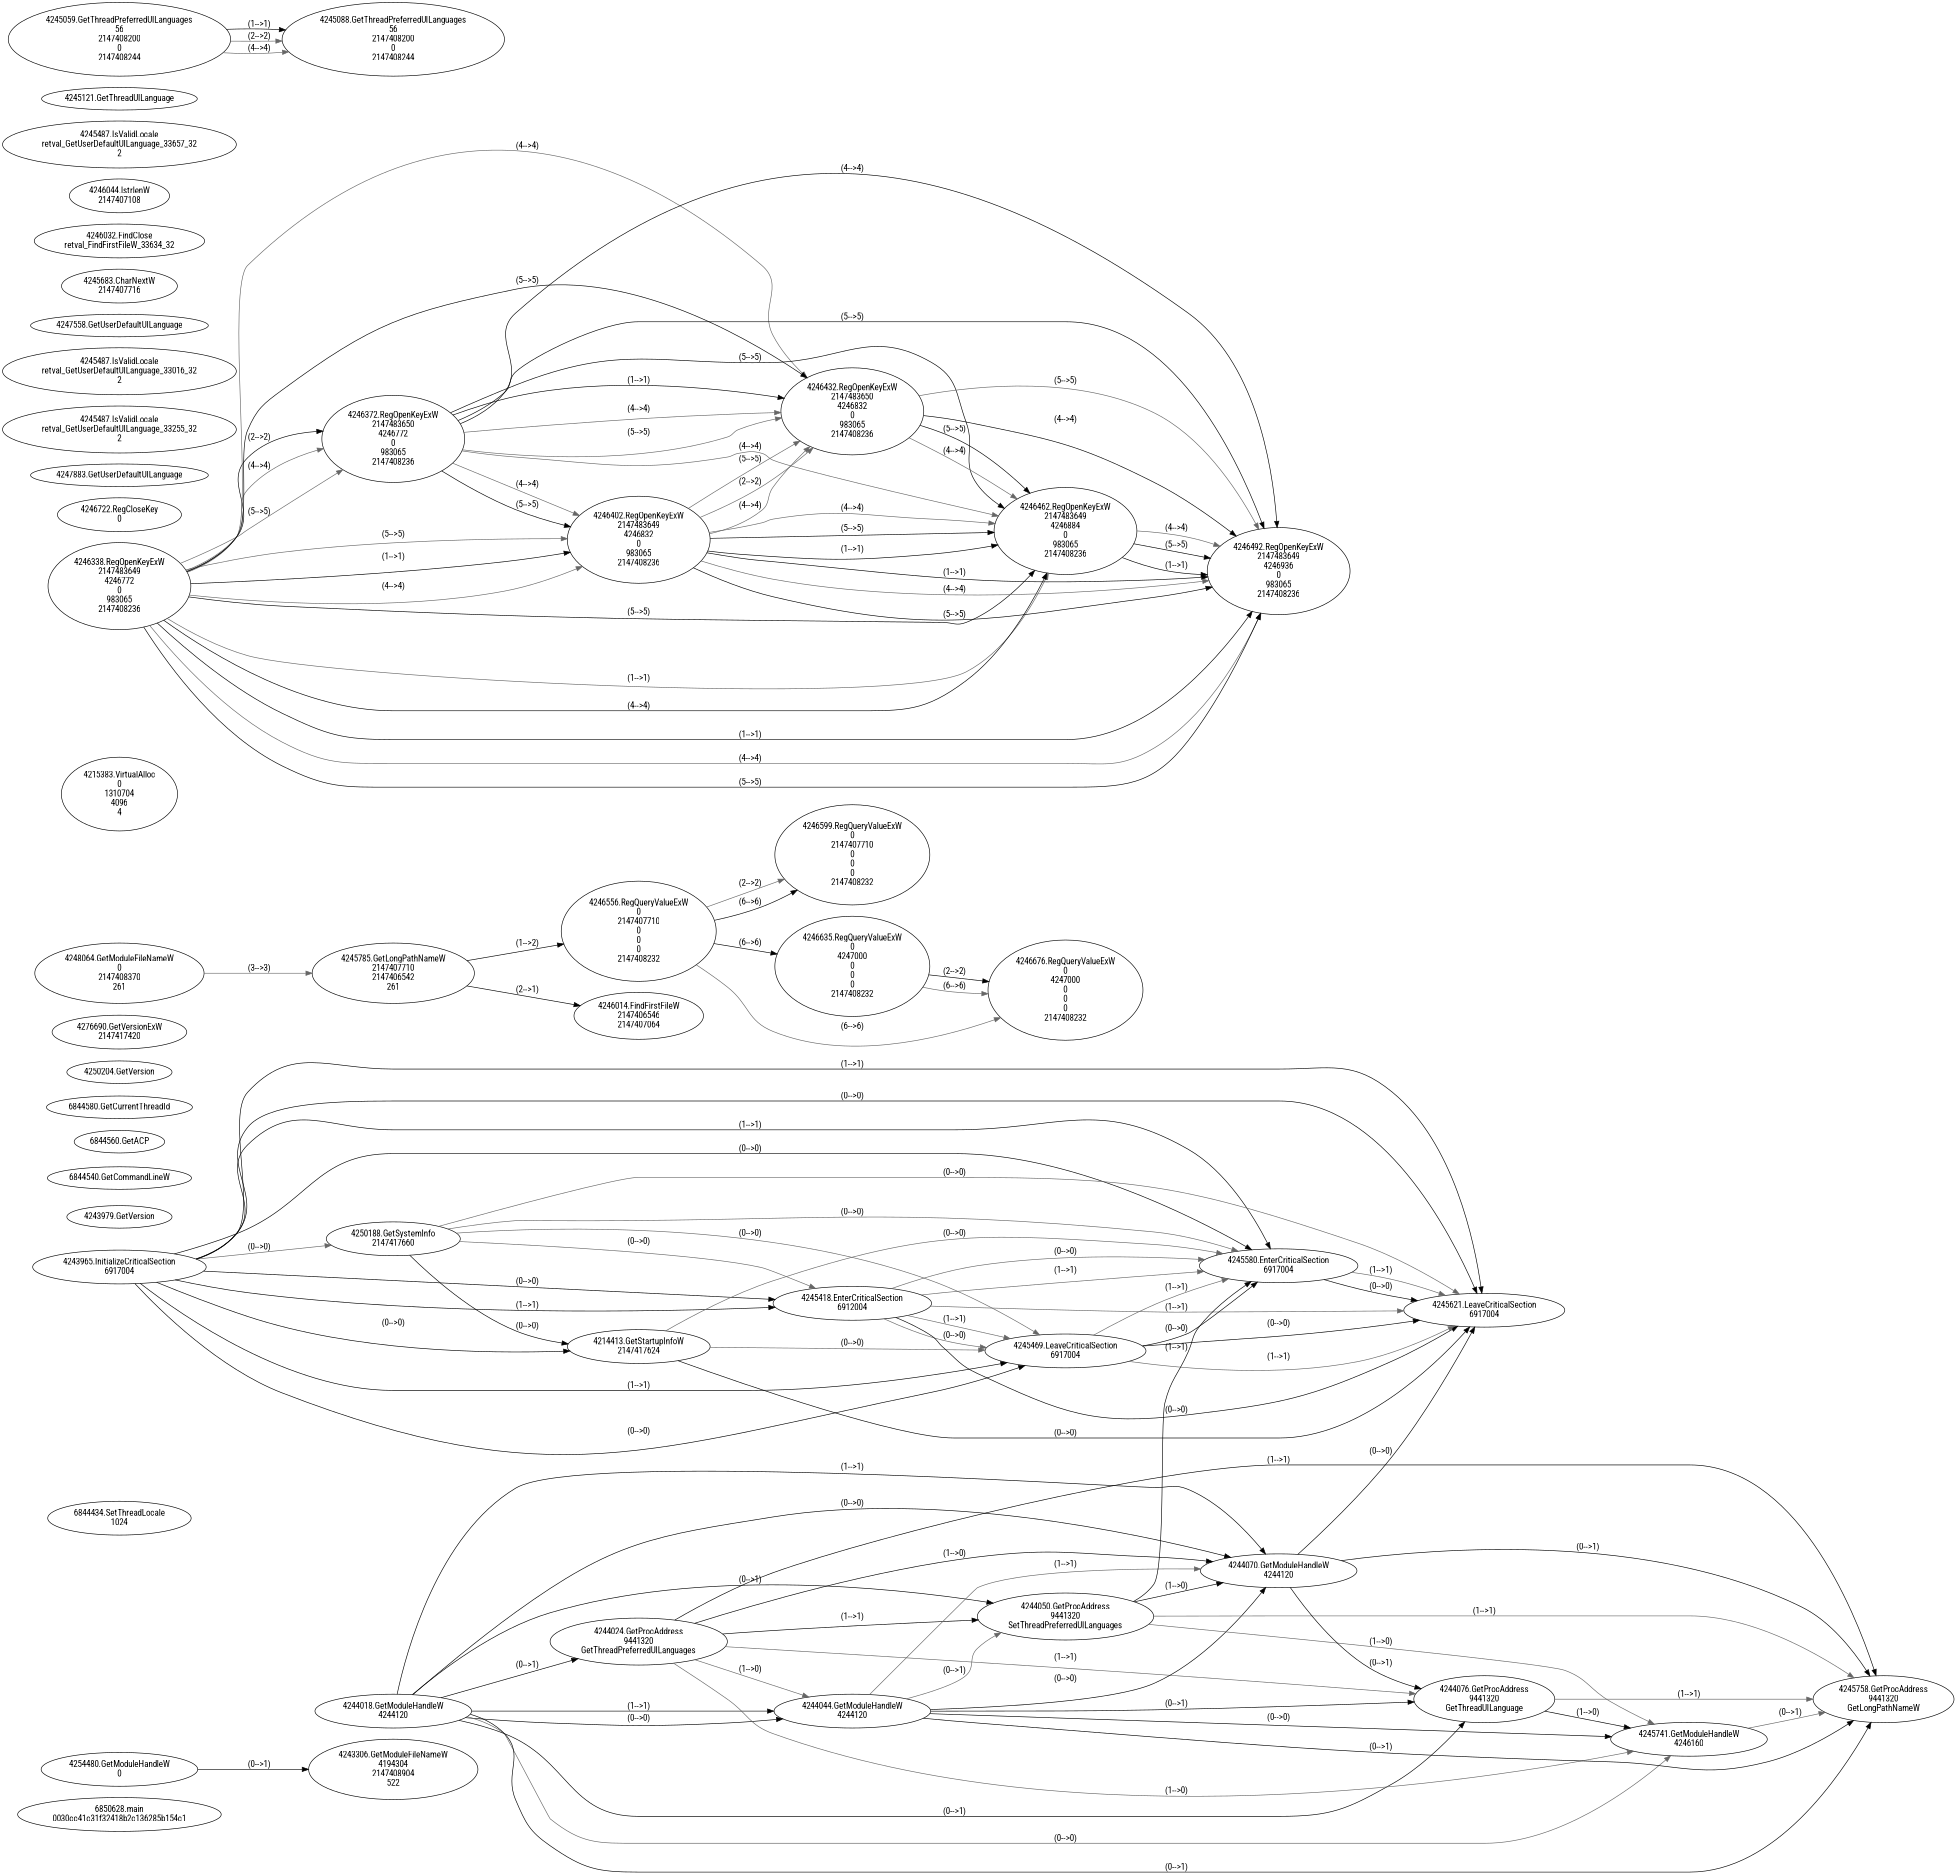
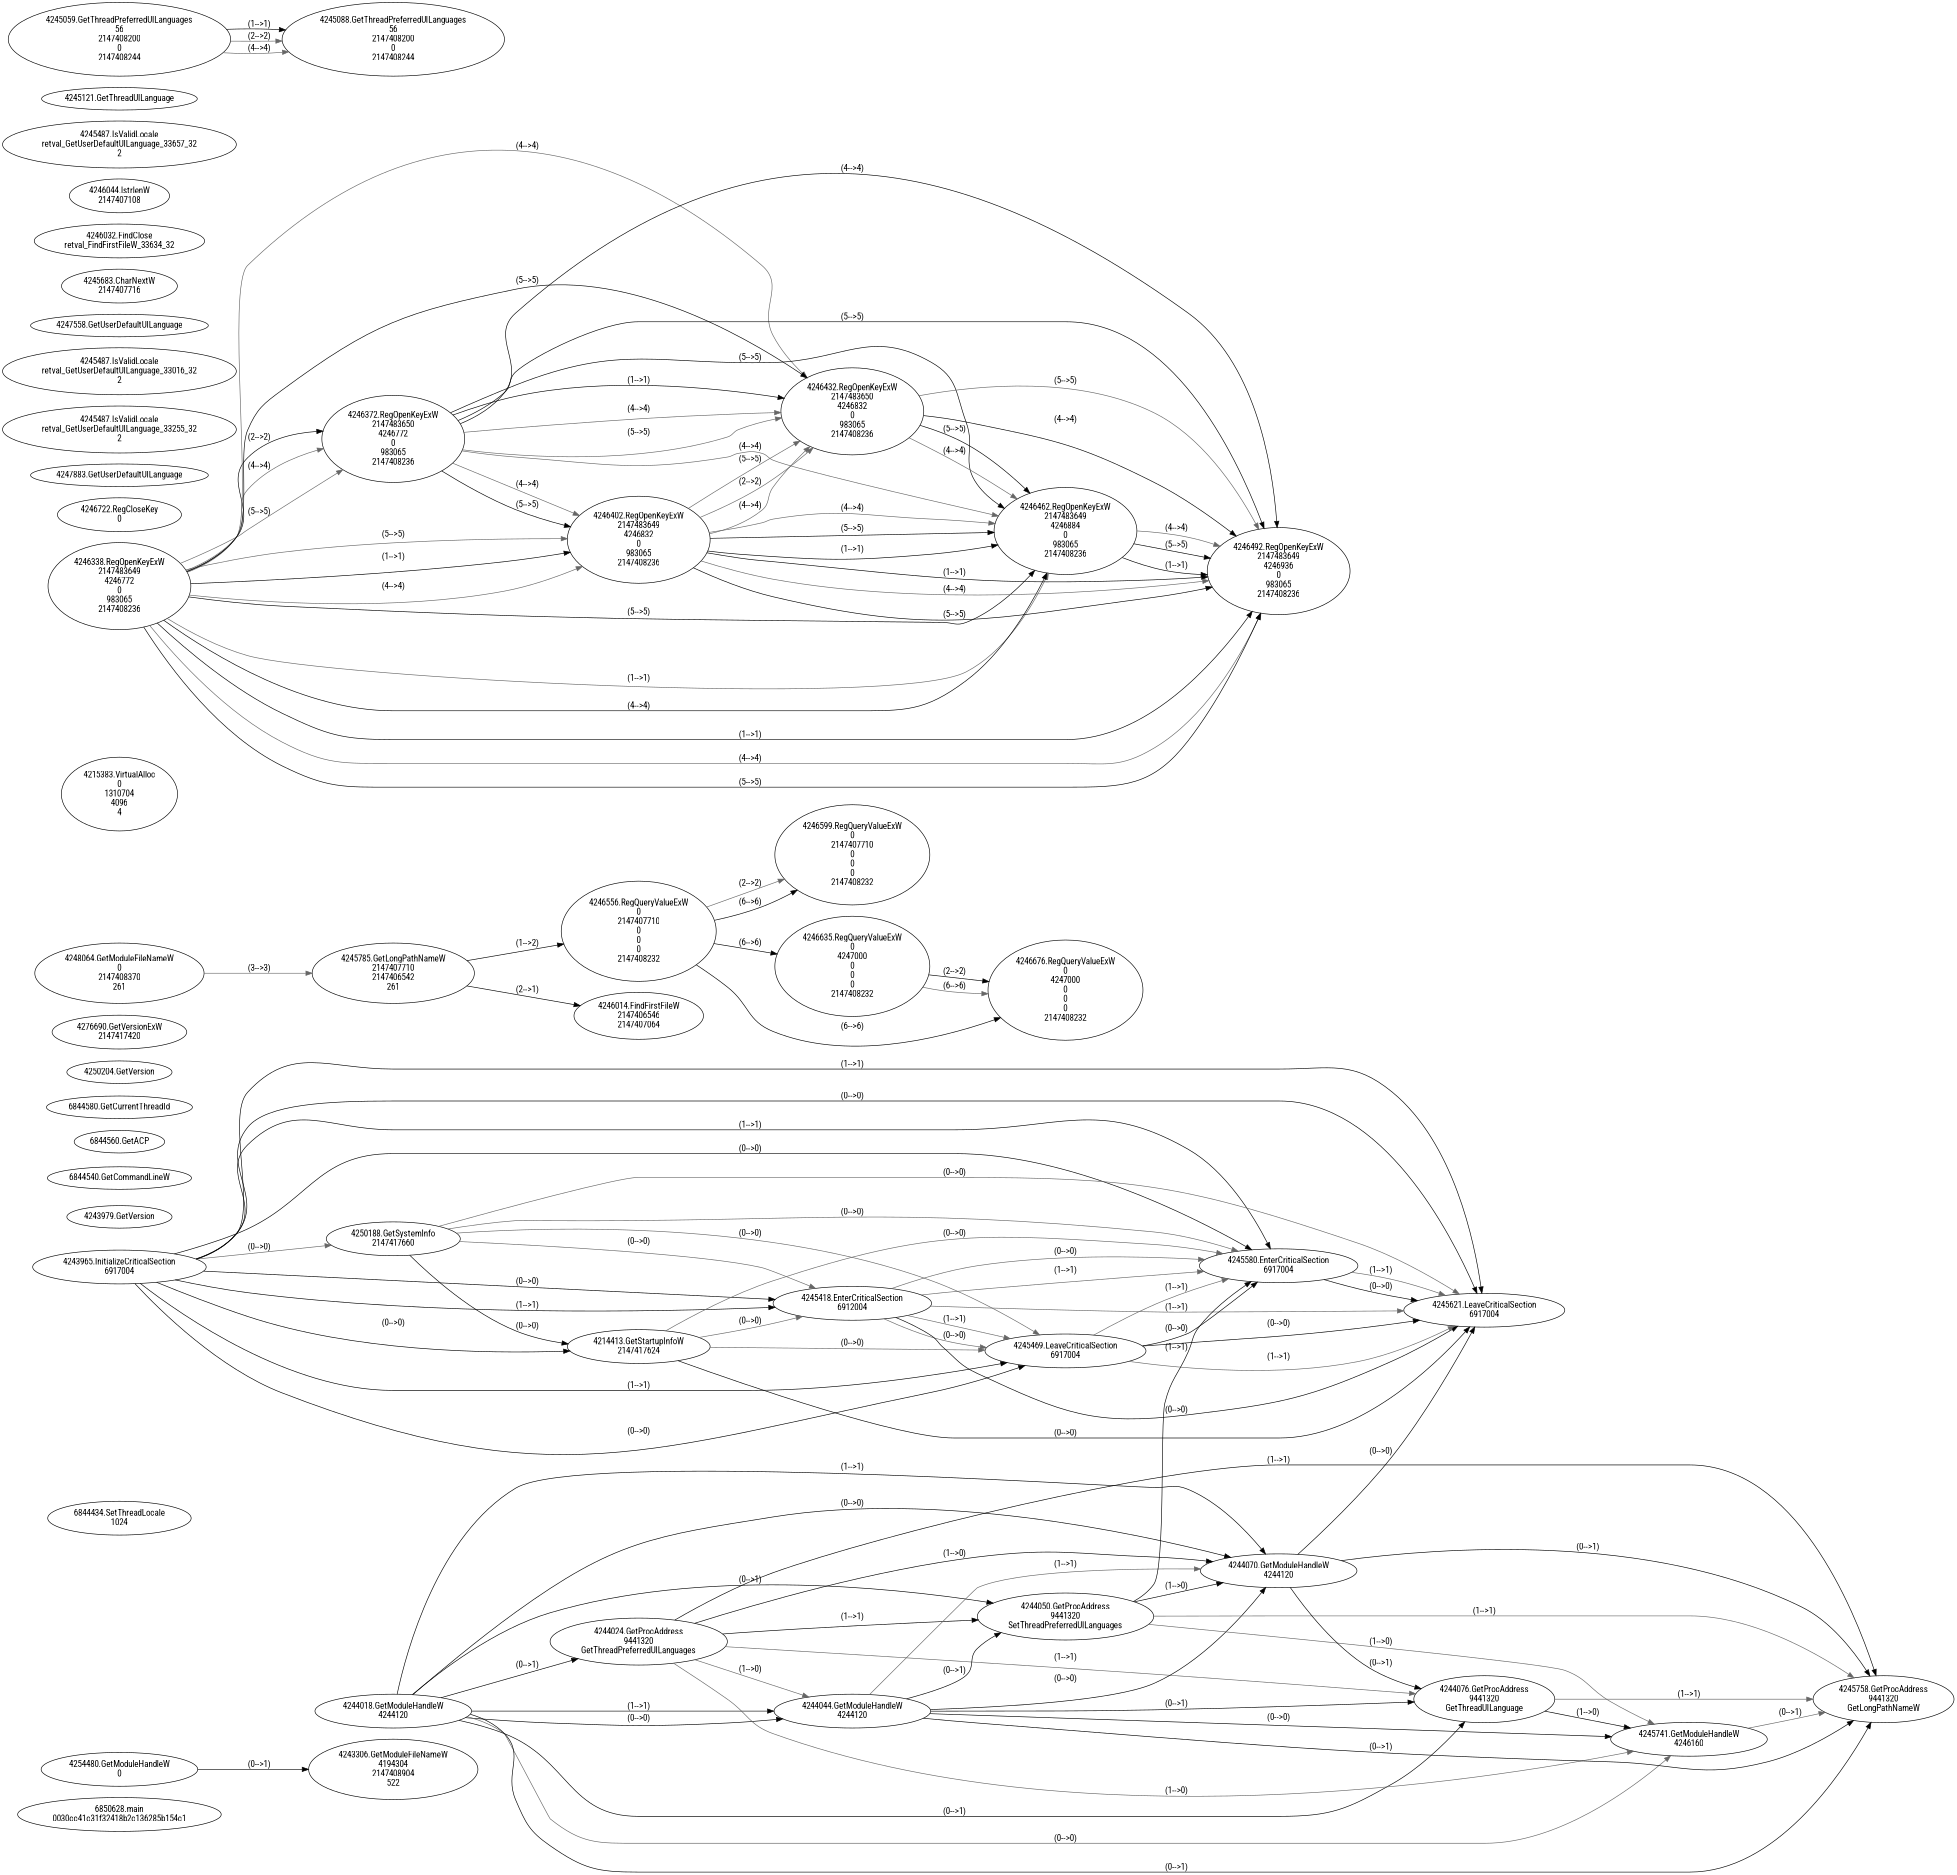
edge "4246556.RegQueryValueExW 0 2147407710 0 0 0 2147408232" -> "4246676.RegQueryValueExW 0 4247000 0 0 0 2147408232": color gray40 -> black
edge "4214413.GetStartupInfoW 2147417624" -> "4245418.EnterCriticalSection 6912004": added, label "(0-->0)"
edge "4244044.GetModuleHandleW 4244120" -> "4244050.GetProcAddress 9441320 SetThreadPreferredUILanguages": color gray40 -> black
